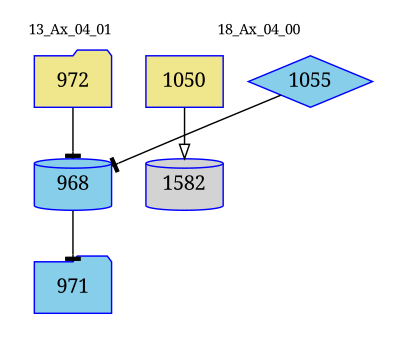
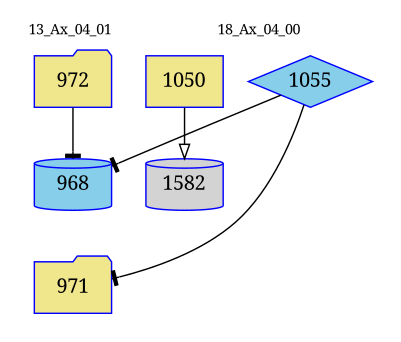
edge "968" -> "971": now "1055" -> "971"
node "971": fillcolor skyblue -> khaki
